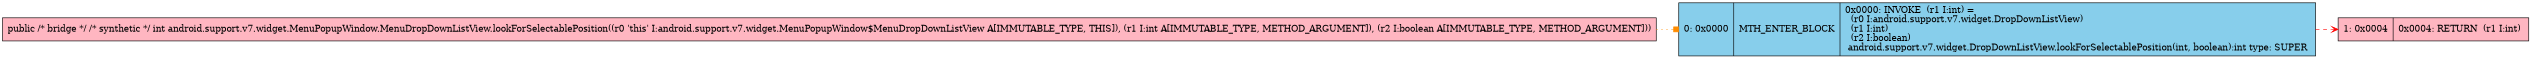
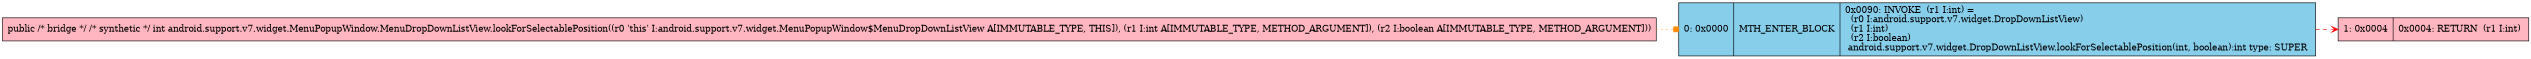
node "0: 0x0000": text "0x0000: INVOKE  (r1 I:int) =" -> "0x0090: INVOKE  (r1 I:int) ="
